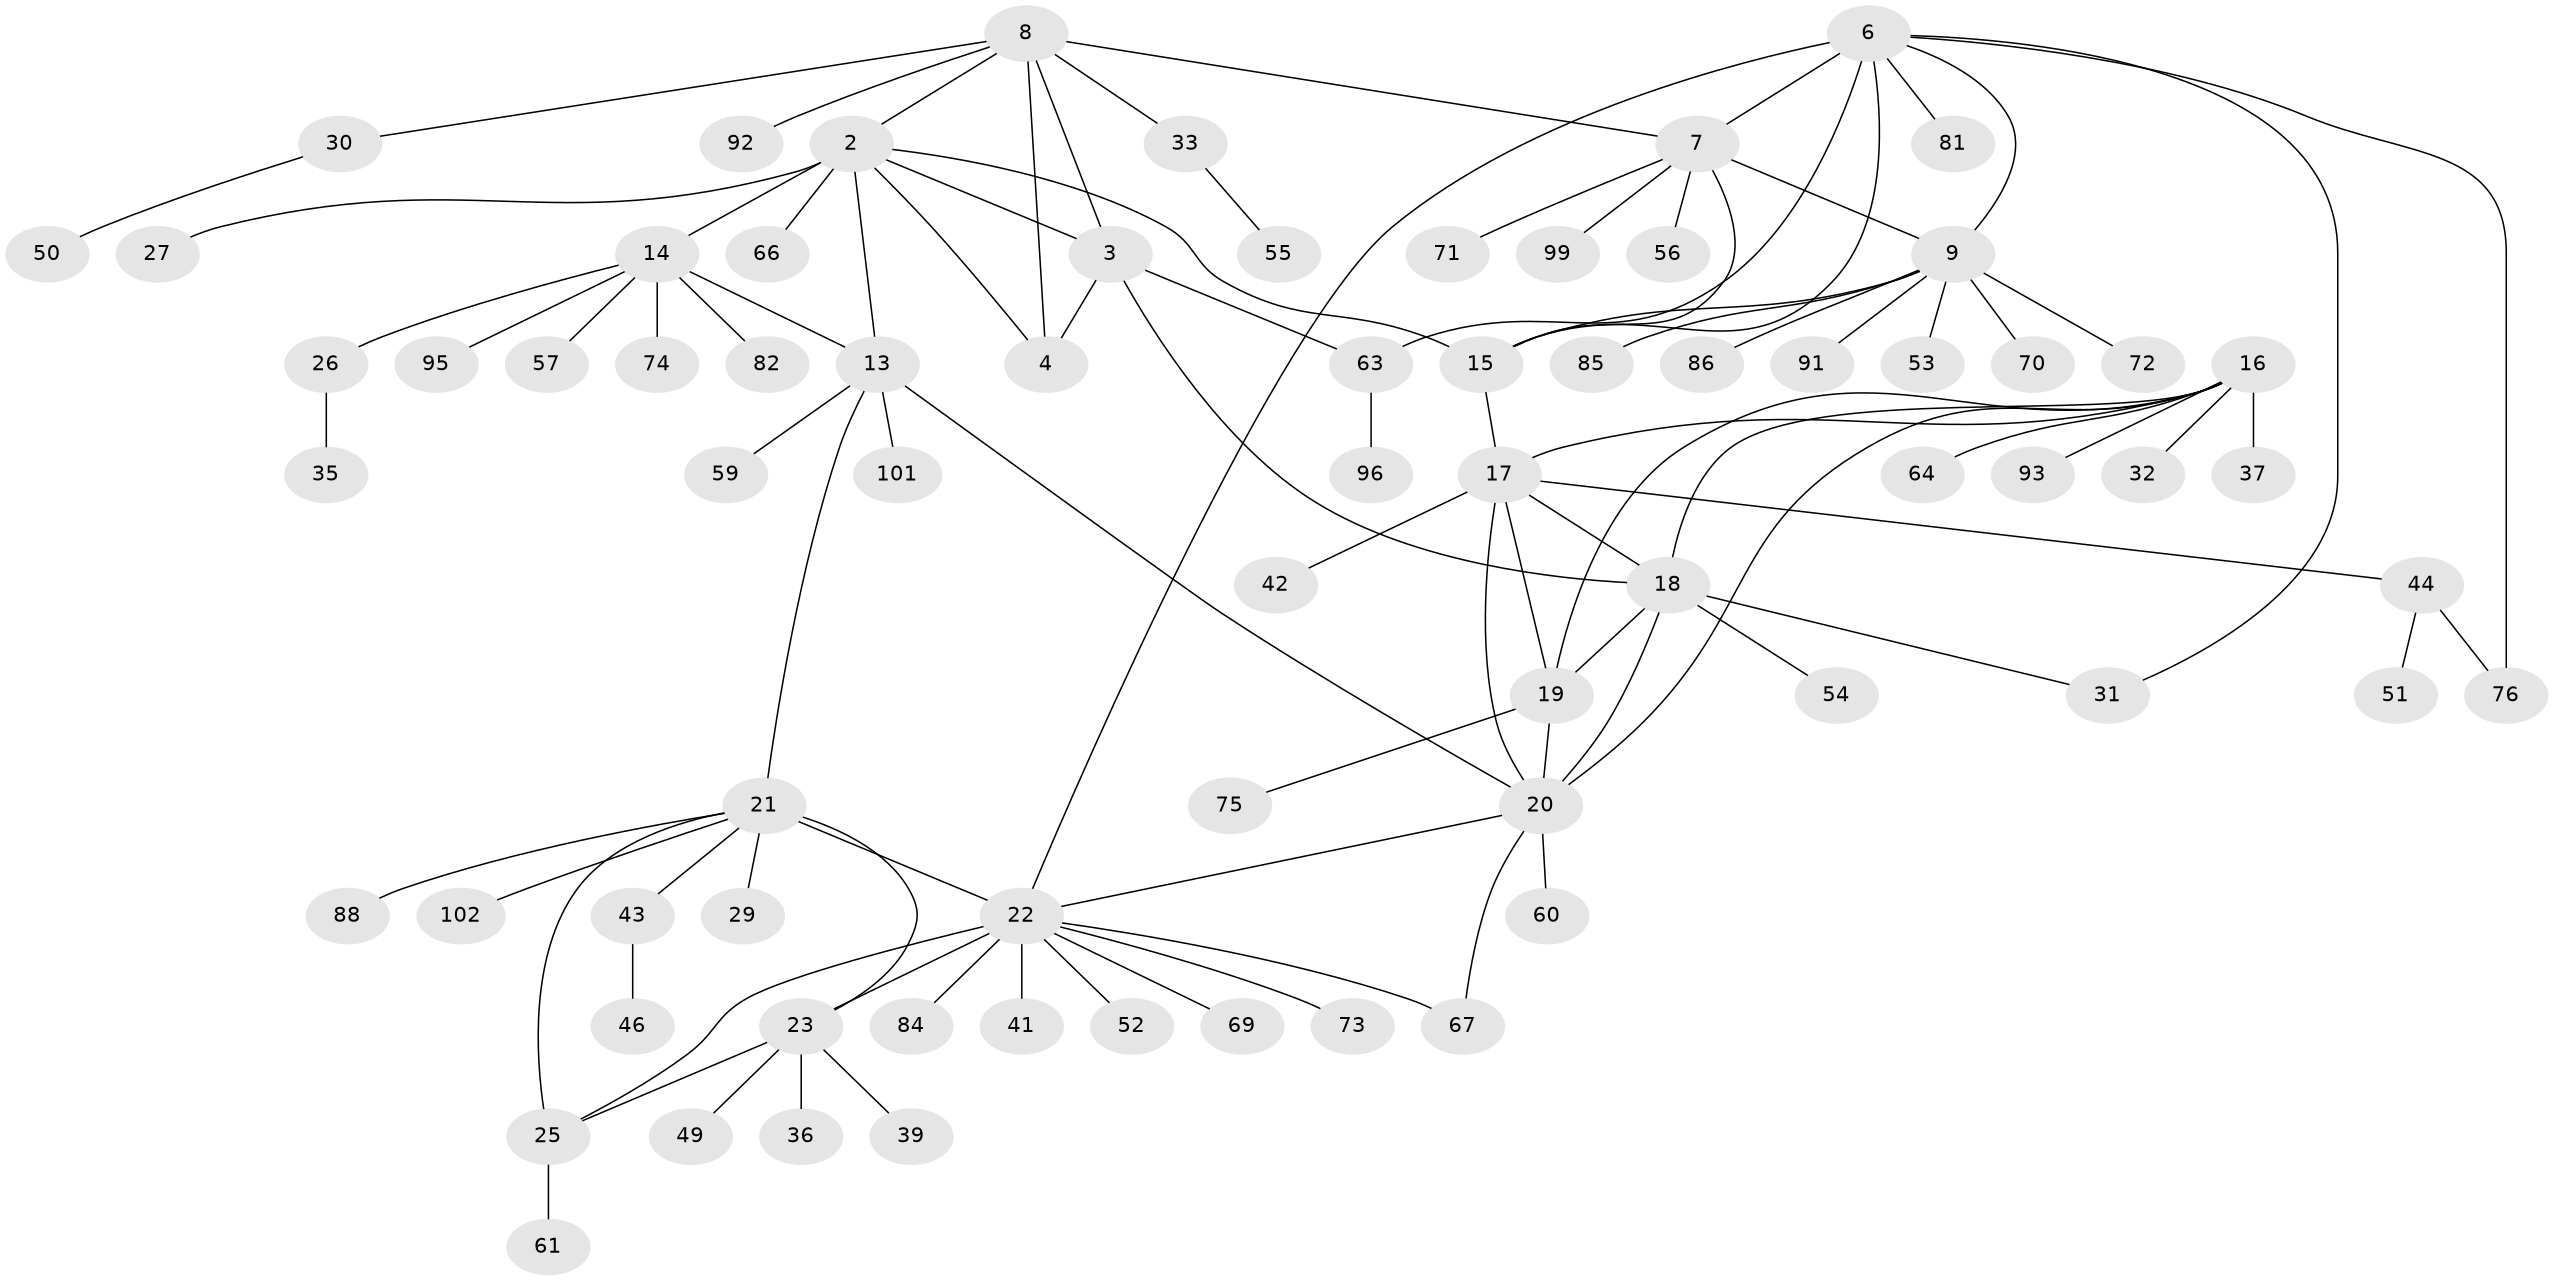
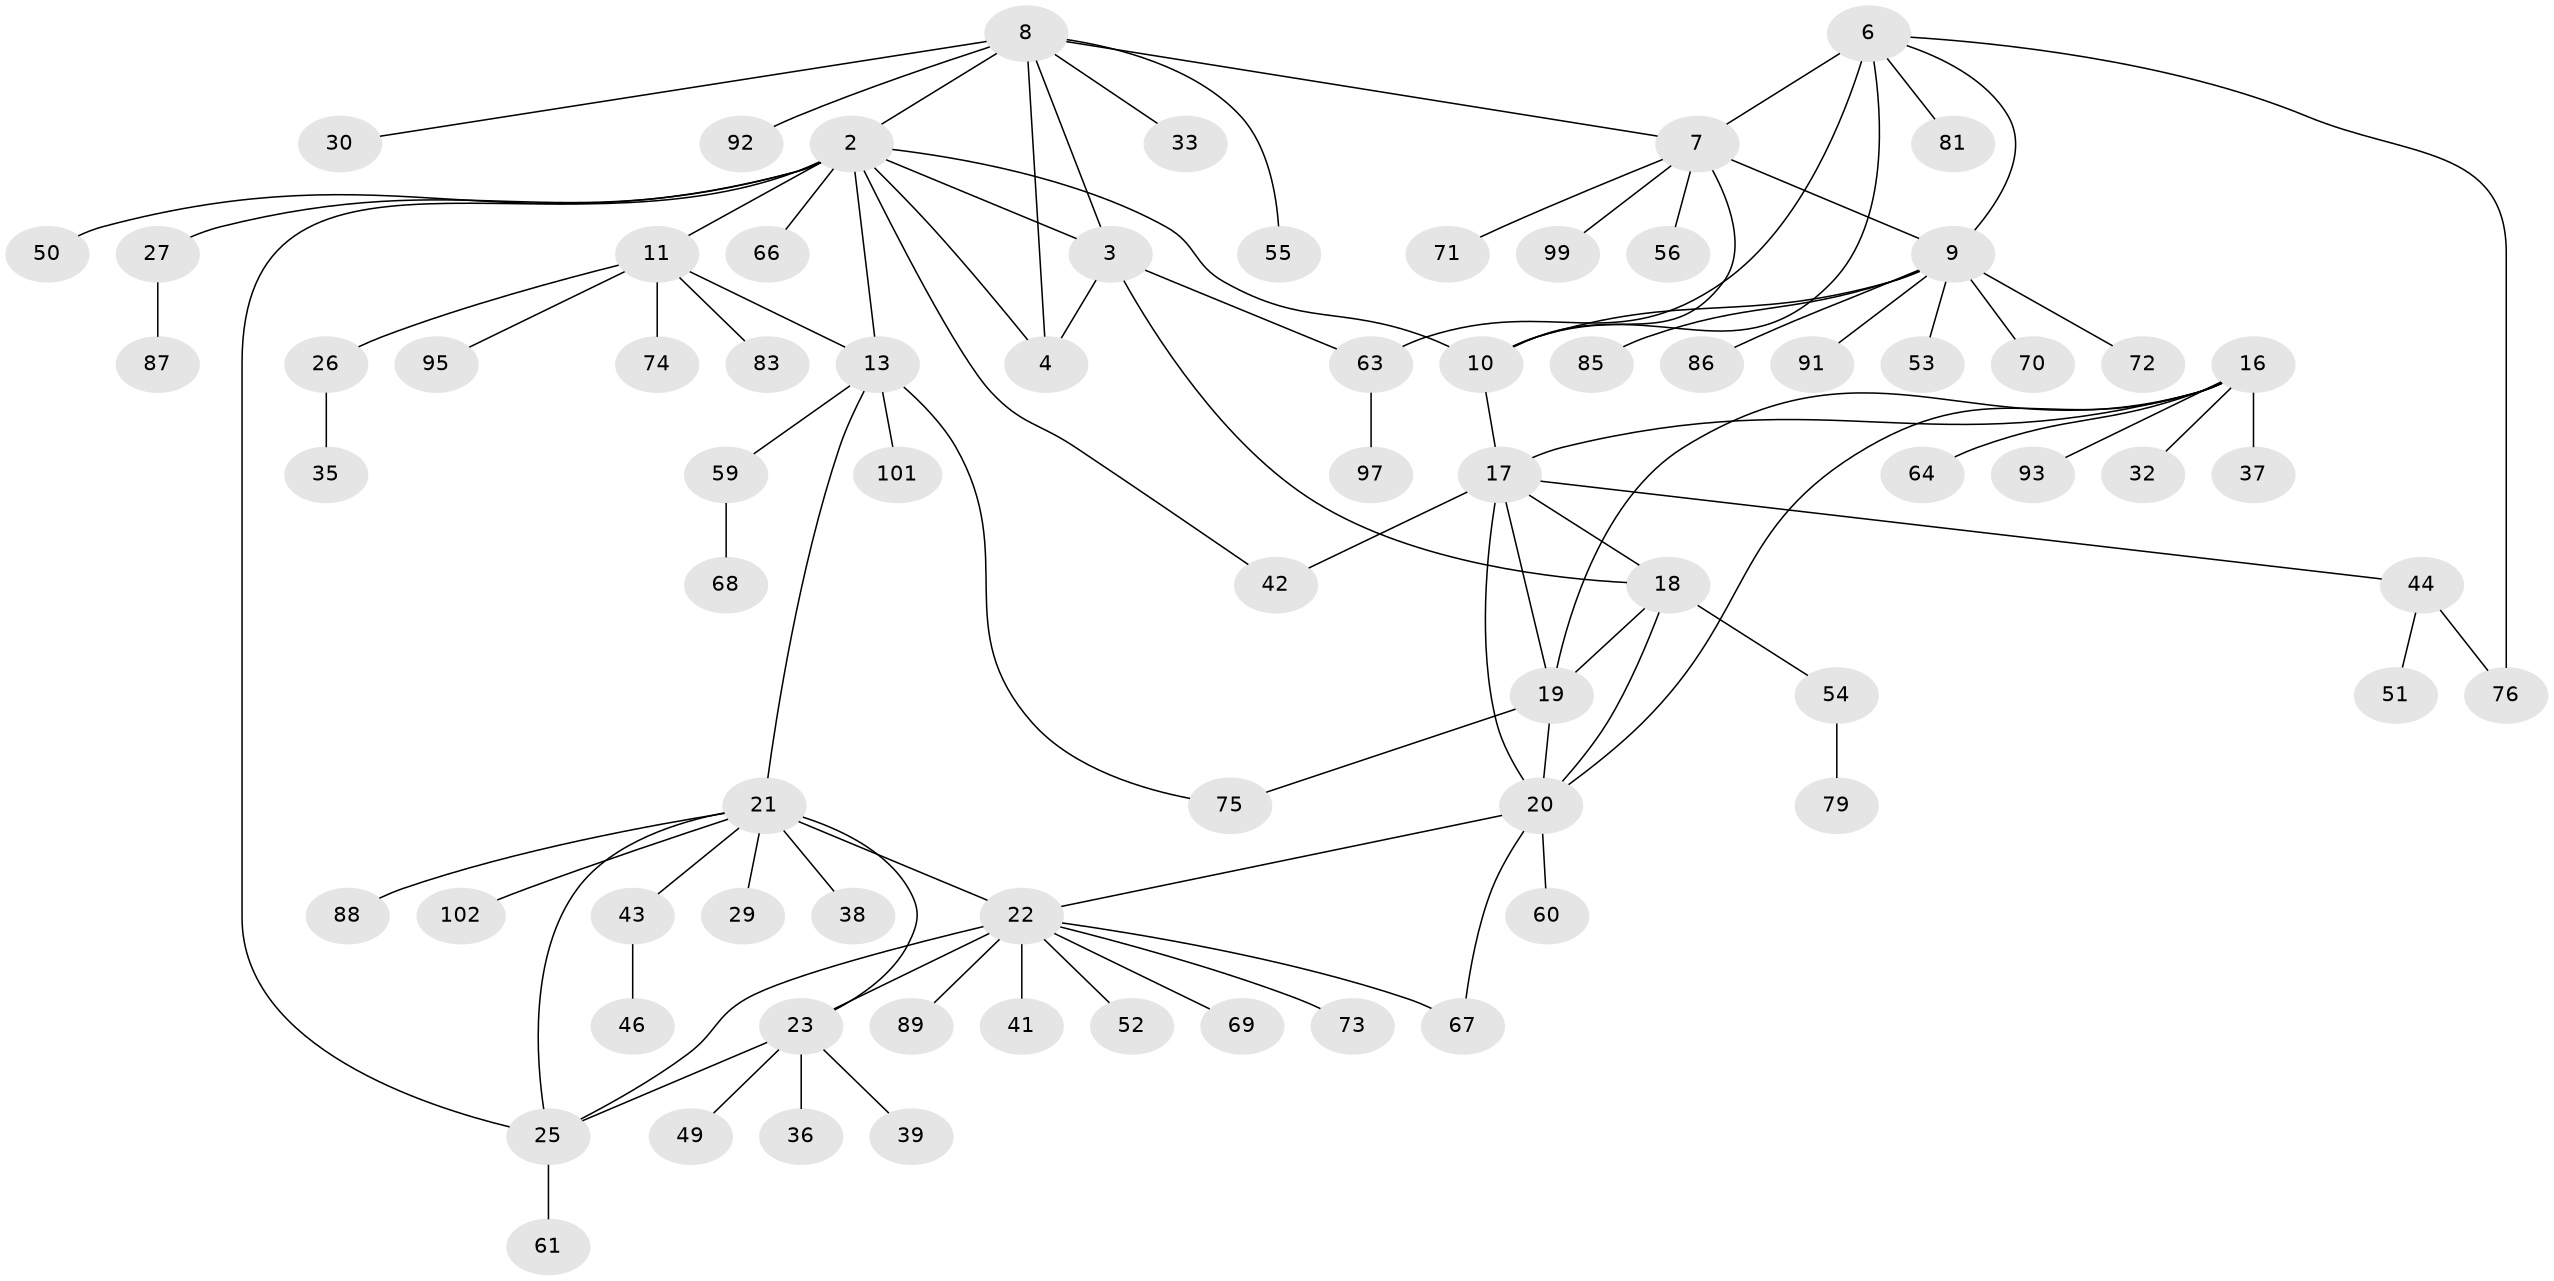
edge "30" -- "50": now "2" -- "50"
edge "33" -- "55": now "8" -- "55"
node "14": label "14" -> "11"
edge "6" -- "22": removed
node "87": added
node "57": removed
node "82": label "82" -> "83"
node "15": label "15" -> "10"
edge "2" -- "42": added
edge "16" -- "18": removed
node "96": label "96" -> "97"
edge "2" -- "25": added
node "68": added
edge "13" -- "20": now "13" -- "75"
node "31": removed
node "79": added
node "38": added
node "84": label "84" -> "89"
